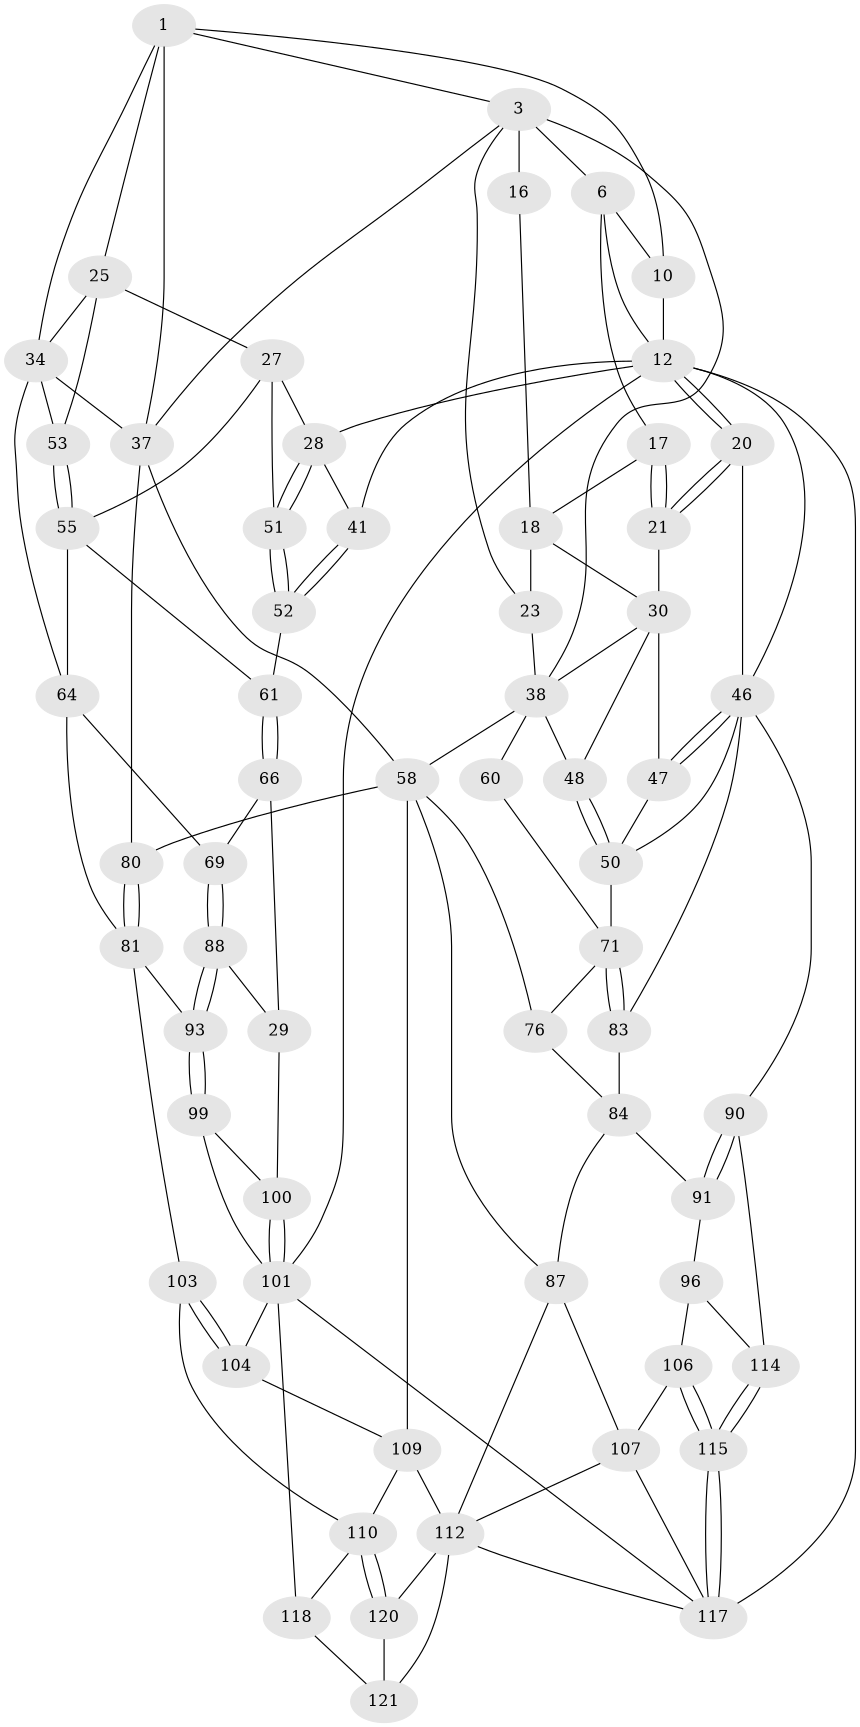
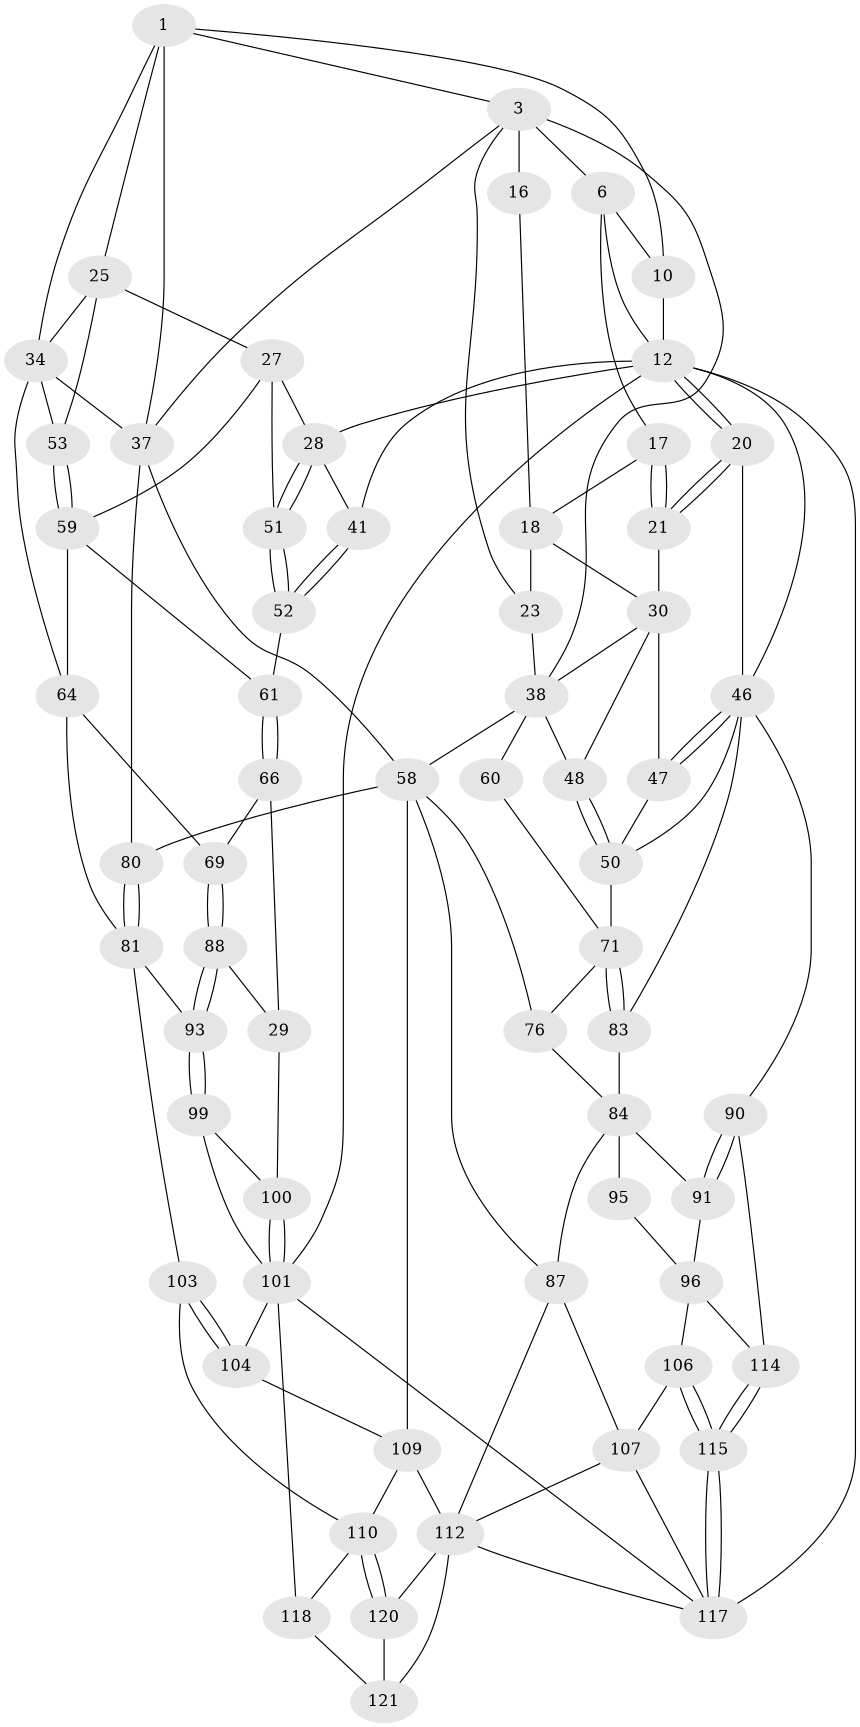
node "55": label "55" -> "59"
node "95": added
